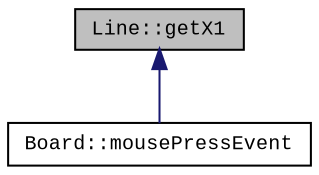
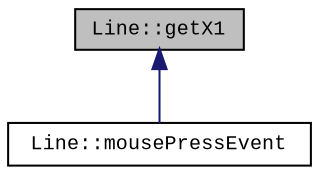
node "Board::mousePressEvent": label "Board::mousePressEvent" -> "Line::mousePressEvent"
